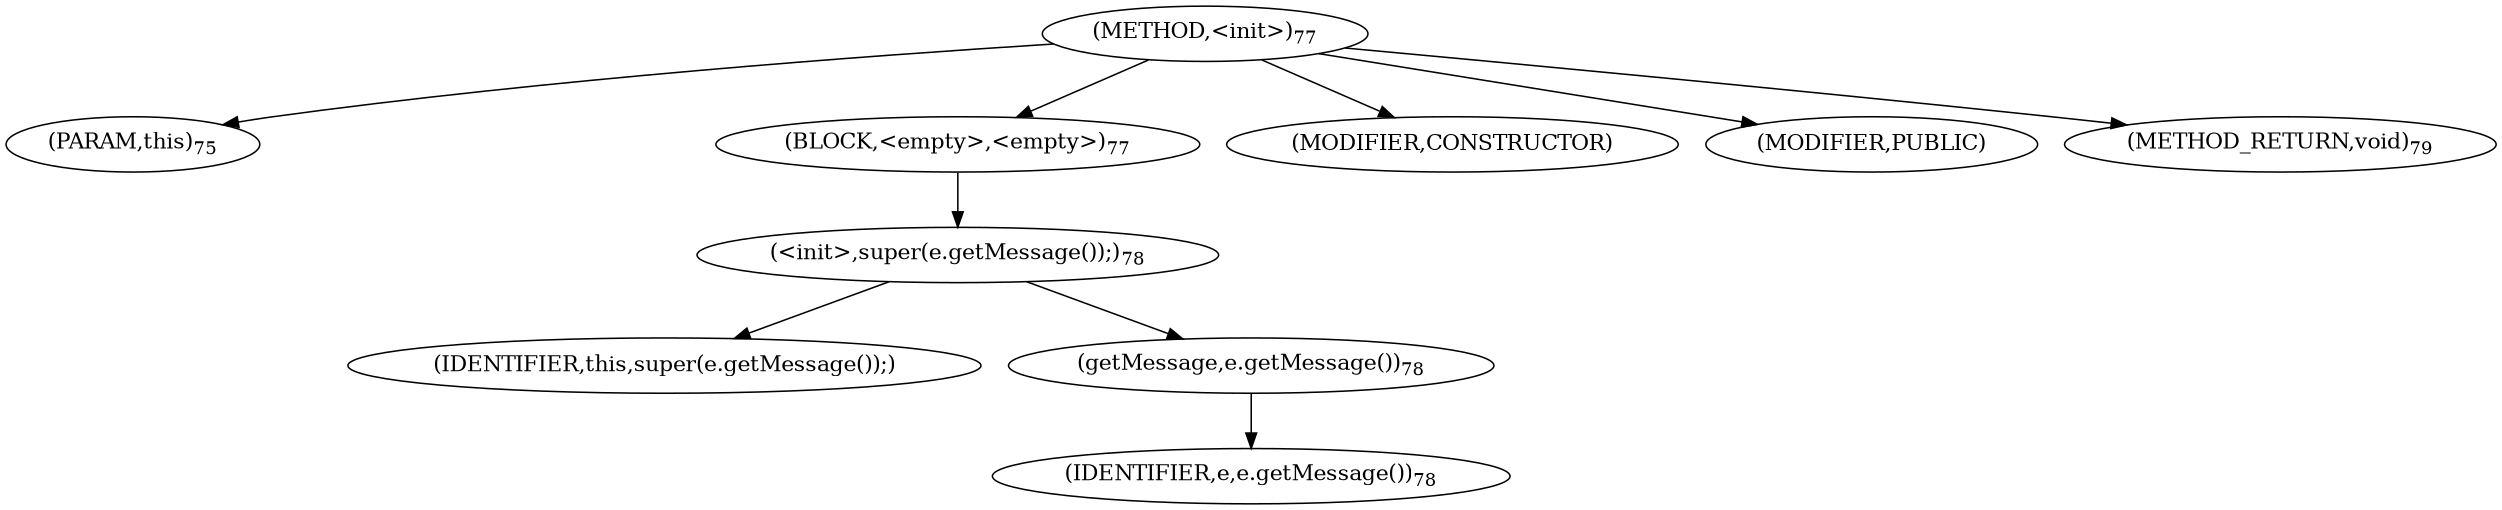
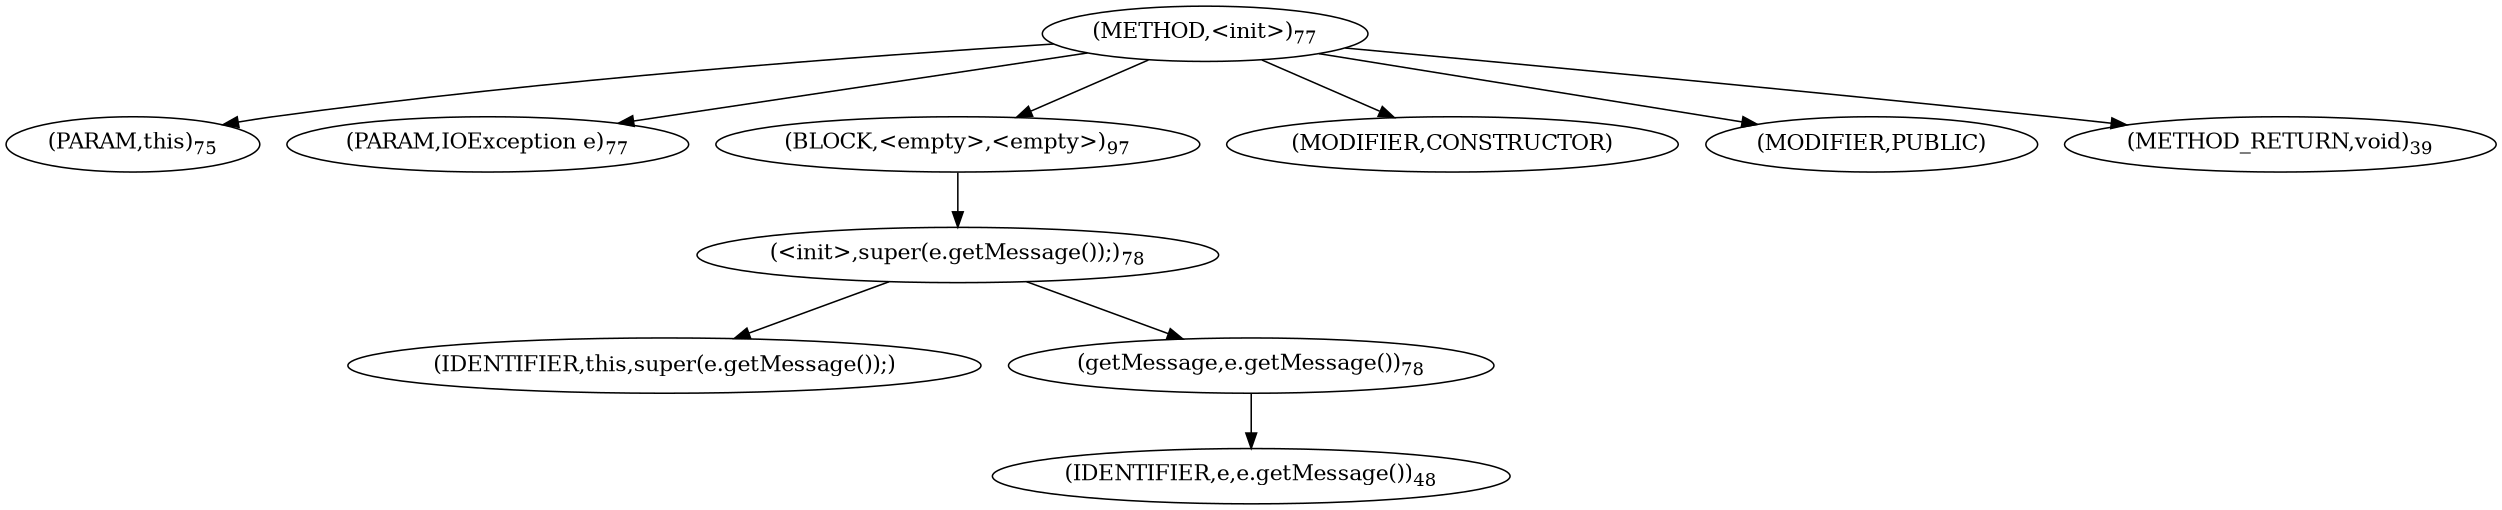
node "(BLOCK,<empty>,<empty>)": text "77" -> "97"
node "(METHOD_RETURN,void)": text "79" -> "39"
node "(PARAM,IOException e)": added
node "(IDENTIFIER,e,e.getMessage())": text "78" -> "48"
